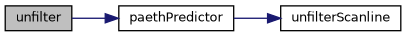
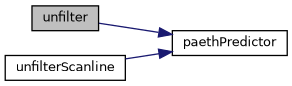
edge "paethPredictor" -> "unfilterScanline": reversed
